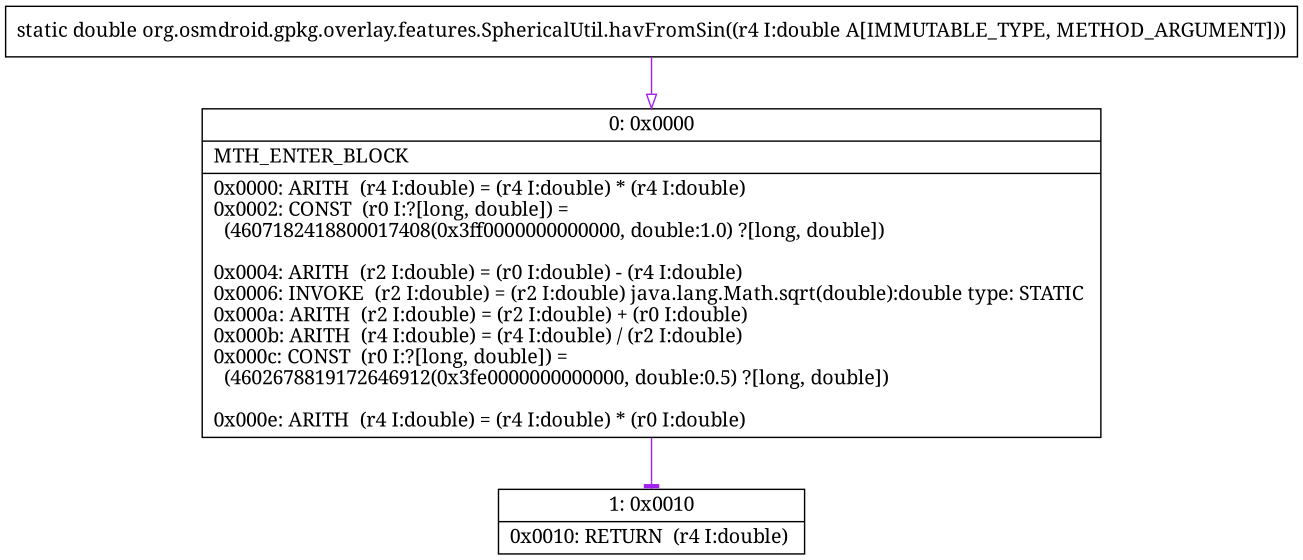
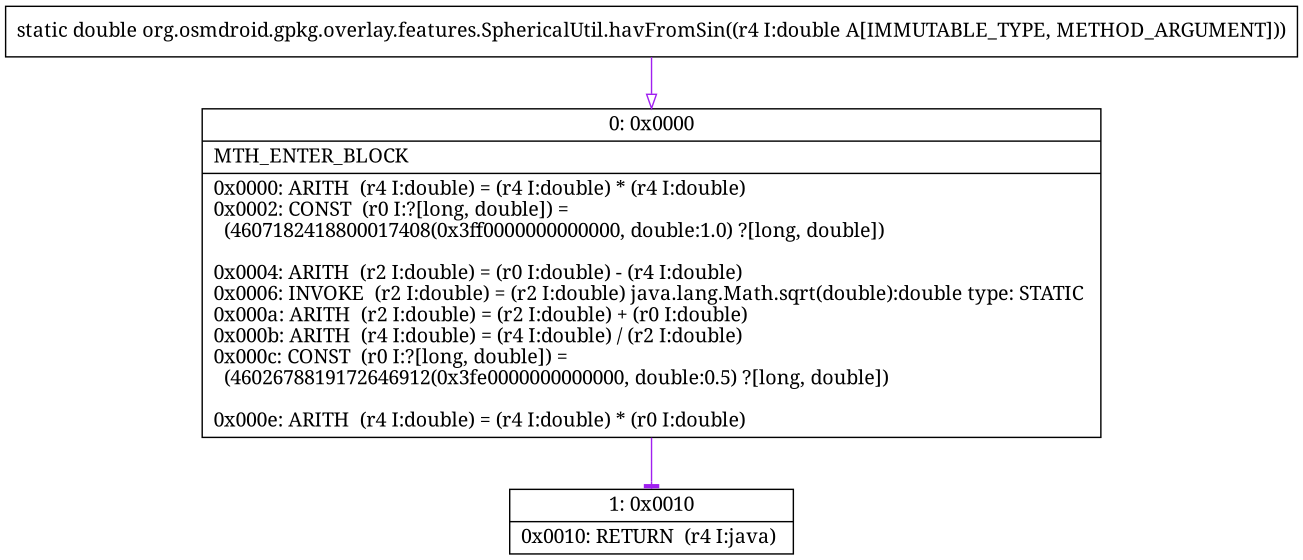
node "1: 0x0010": text "0x0010: RETURN  (r4 I:double)" -> "0x0010: RETURN  (r4 I:java)"
